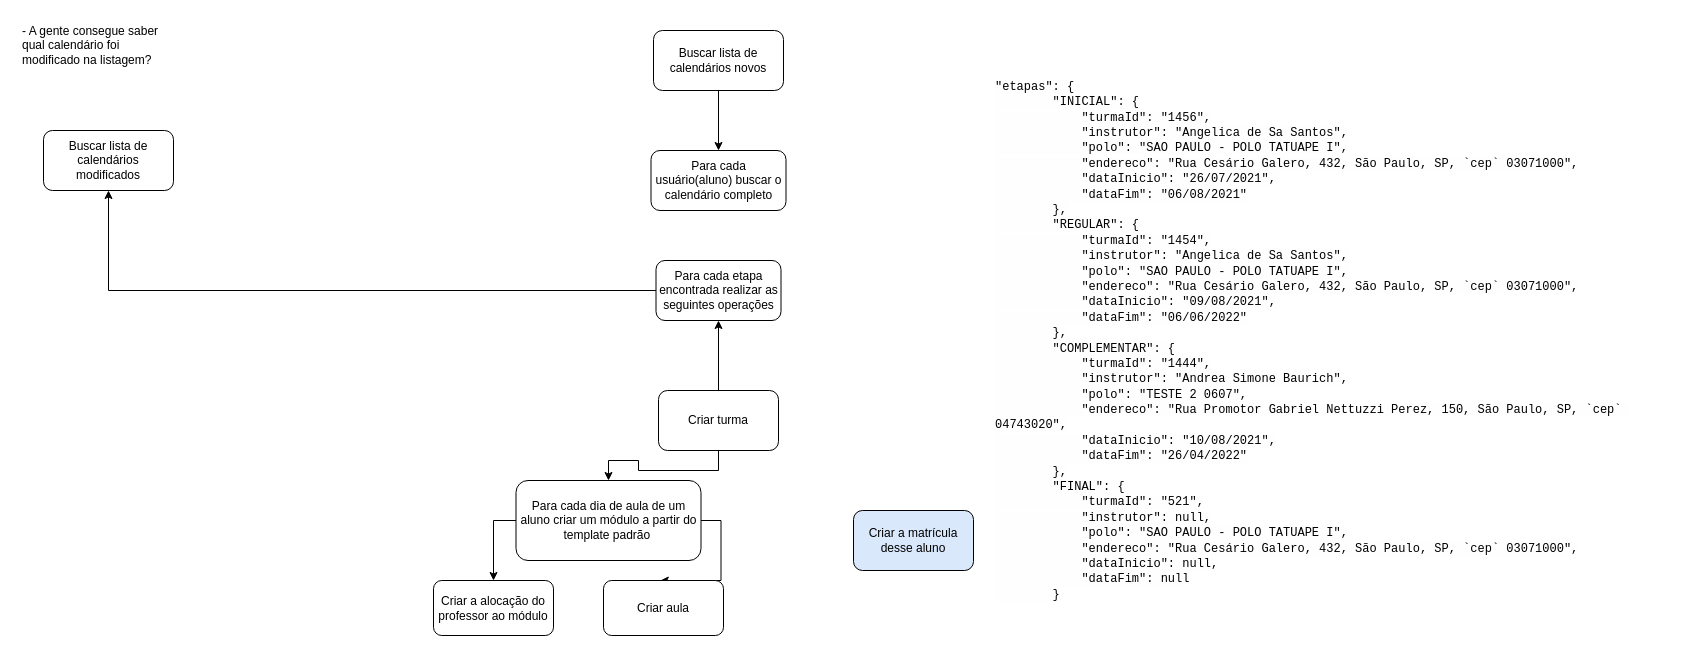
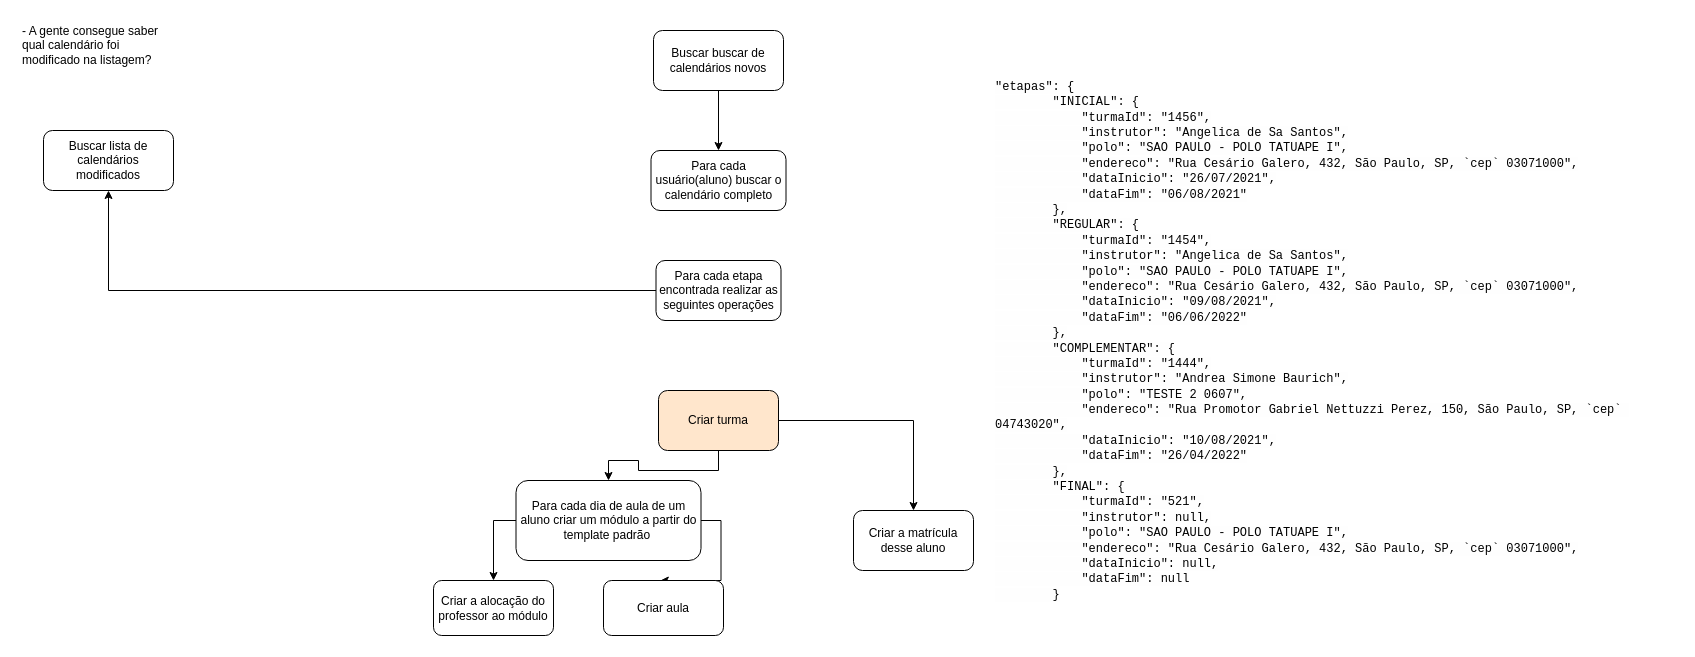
node "Buscar lista de calendários novos": label "Buscar lista de calendários novos" -> "Buscar buscar de calendários novos"
edge "Criar turma" -> "Para cada etapa encontrada realizar as seguintes operações": now "Criar turma" -> "Criar a matrícula desse aluno"
node "Criar turma": fillcolor #ffffff -> #ffe6cc
node "Criar a matrícula desse aluno": fillcolor #dae8fc -> #ffffff
